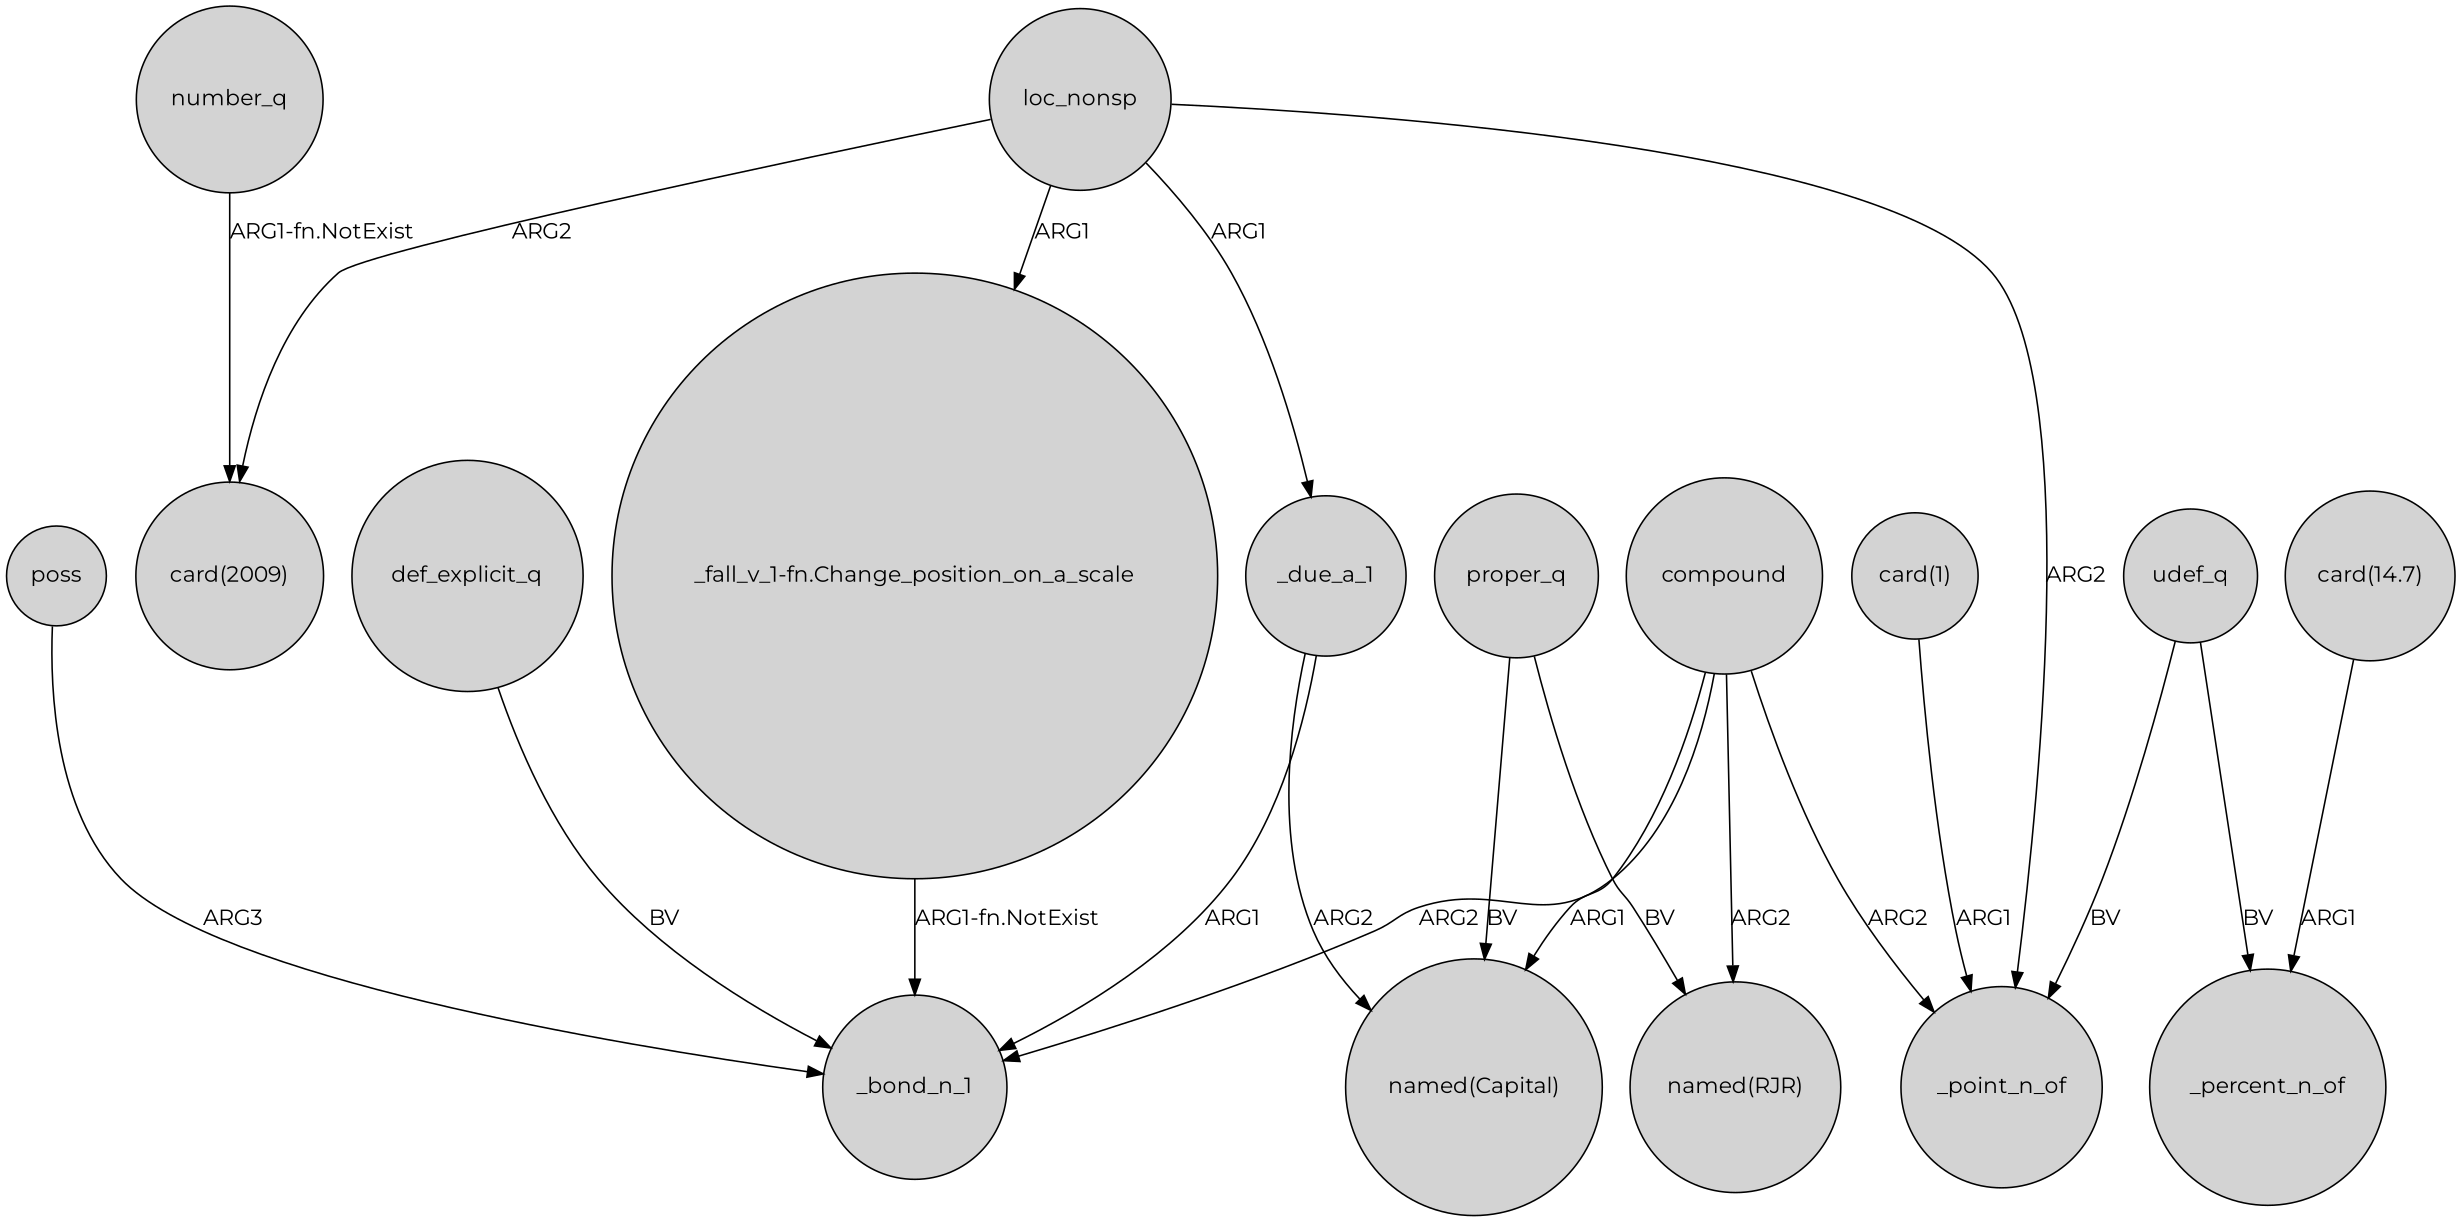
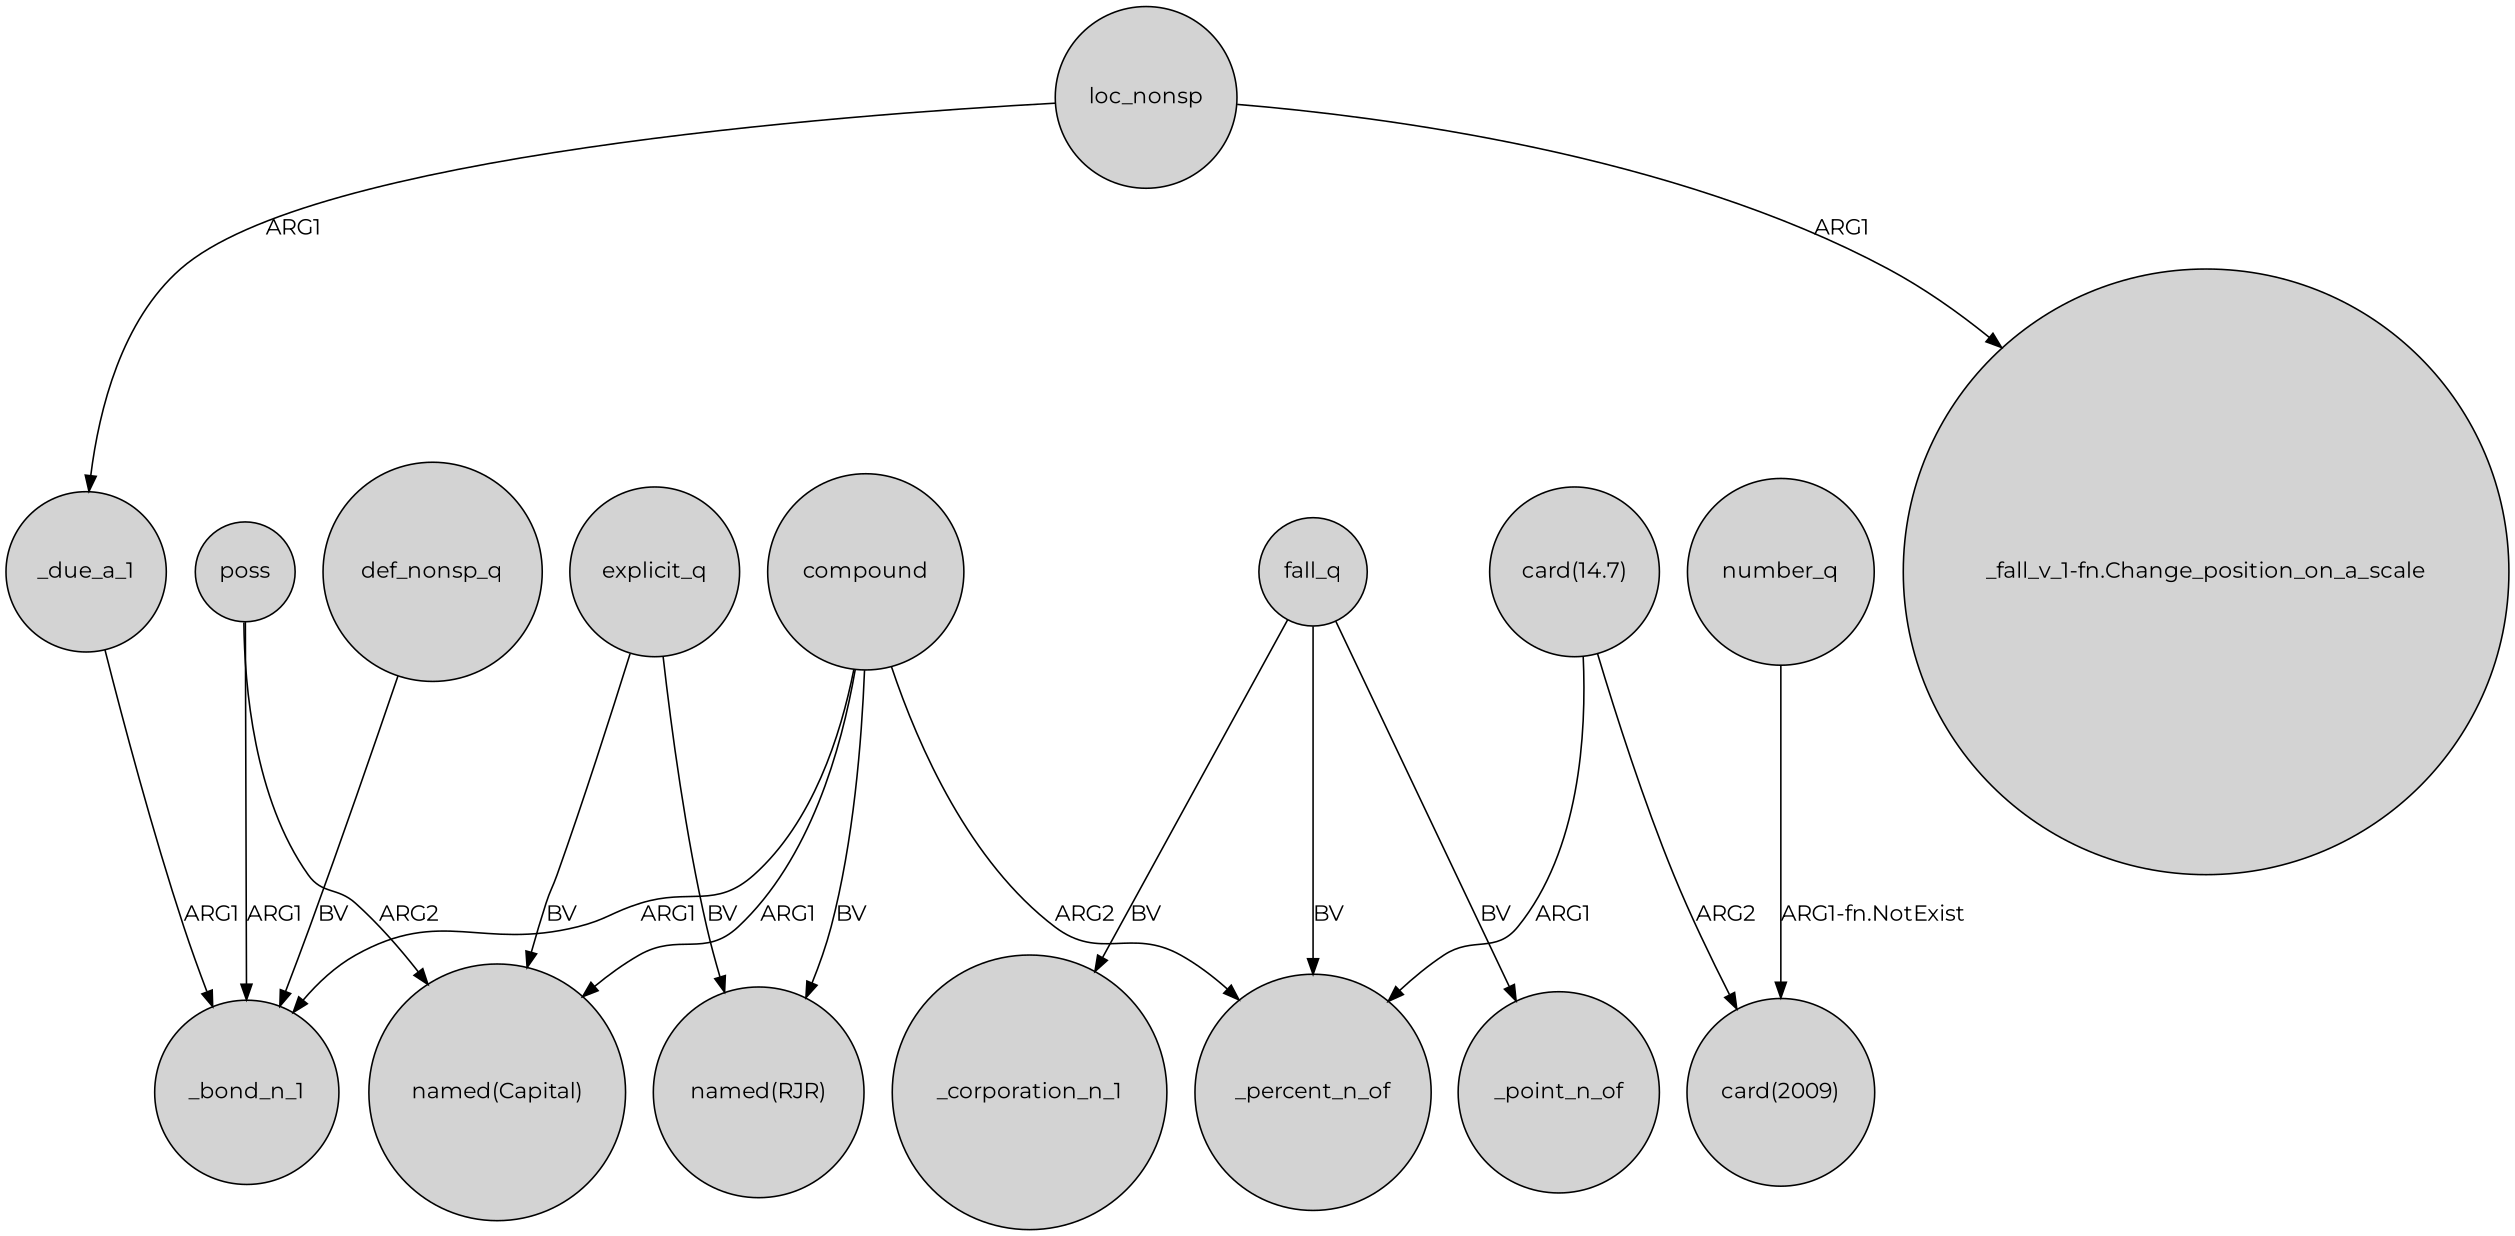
edge "loc_nonsp" -> "card(2009)": now "card(14.7)" -> "card(2009)"
edge "loc_nonsp" -> "_point_n_of": removed, label "ARG2"
node "def_explicit_q": label "def_explicit_q" -> "def_nonsp_q"
node "proper_q": label "proper_q" -> "explicit_q"
node "card(1)": removed
node "udef_q": label "udef_q" -> "fall_q"
edge "_due_a_1" -> "named(Capital)": now "poss" -> "named(Capital)"
edge "compound" -> "_point_n_of": now "compound" -> "_percent_n_of"
edge "poss" -> "_bond_n_1": label "ARG3" -> "ARG1"
edge "compound" -> "_bond_n_1": label "ARG2" -> "ARG1"
edge "compound" -> "named(RJR)": label "ARG2" -> "BV"
edge "_fall_v_1-fn.Change_position_on_a_scale" -> "_bond_n_1": removed, label "ARG1-fn.NotExist"
node "_corporation_n_1": added
